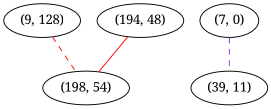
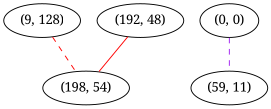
node "(194, 48)": label "(194, 48)" -> "(192, 48)"
node "(7, 0)": label "(7, 0)" -> "(0, 0)"
node "(39, 11)": label "(39, 11)" -> "(59, 11)"
